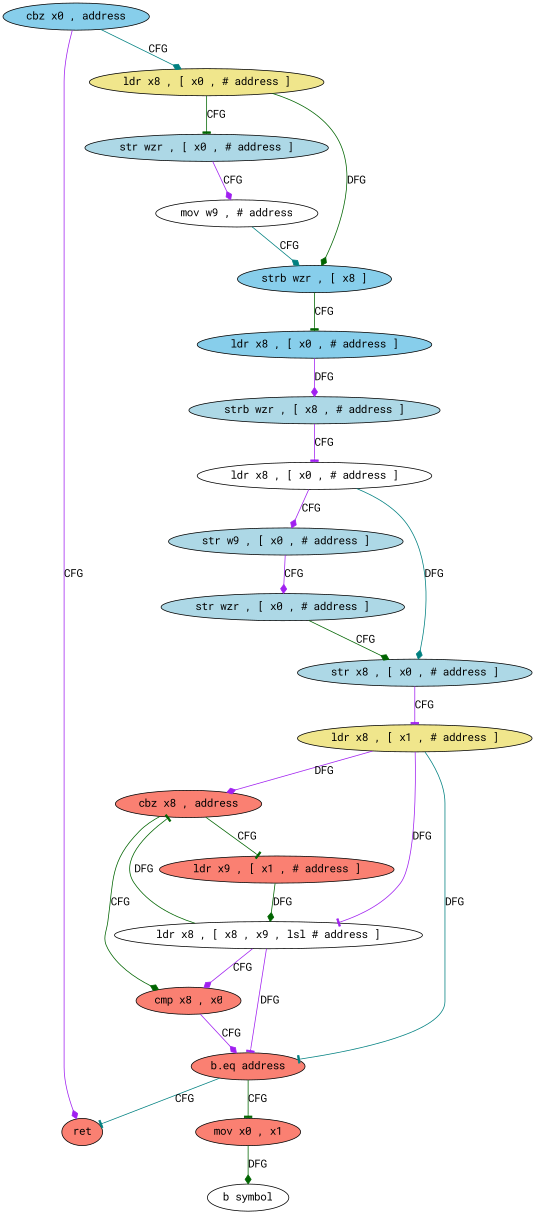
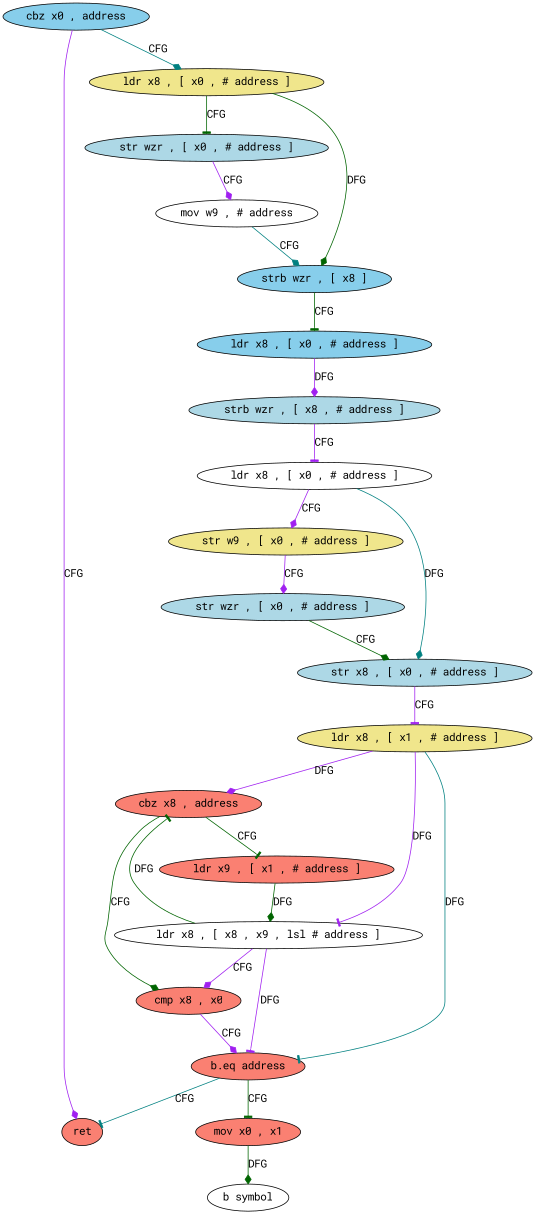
node "str w9 , [ x0 , # address ]": fillcolor lightblue -> khaki
